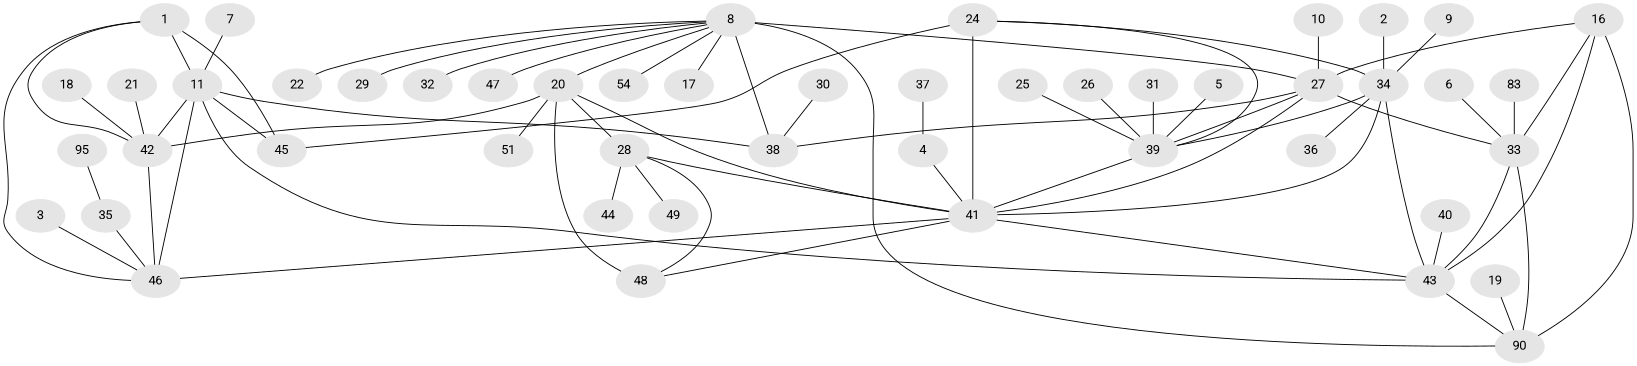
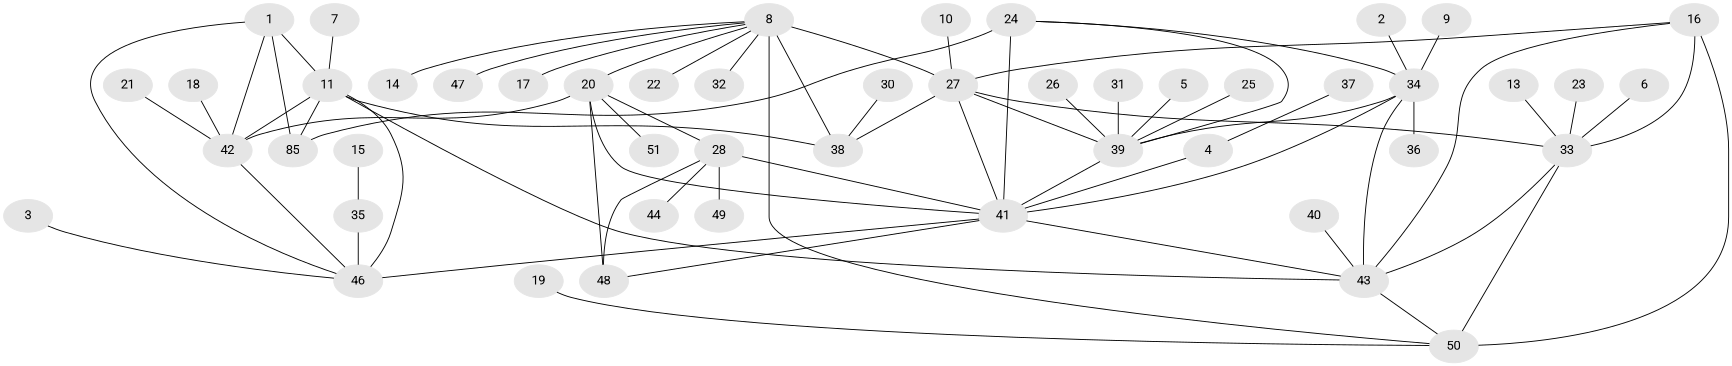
node "29": removed
node "54": label "54" -> "14"
node "83": label "83" -> "13"
node "23": added
node "95": label "95" -> "15"
node "45": label "45" -> "85"
node "90": label "90" -> "50"
